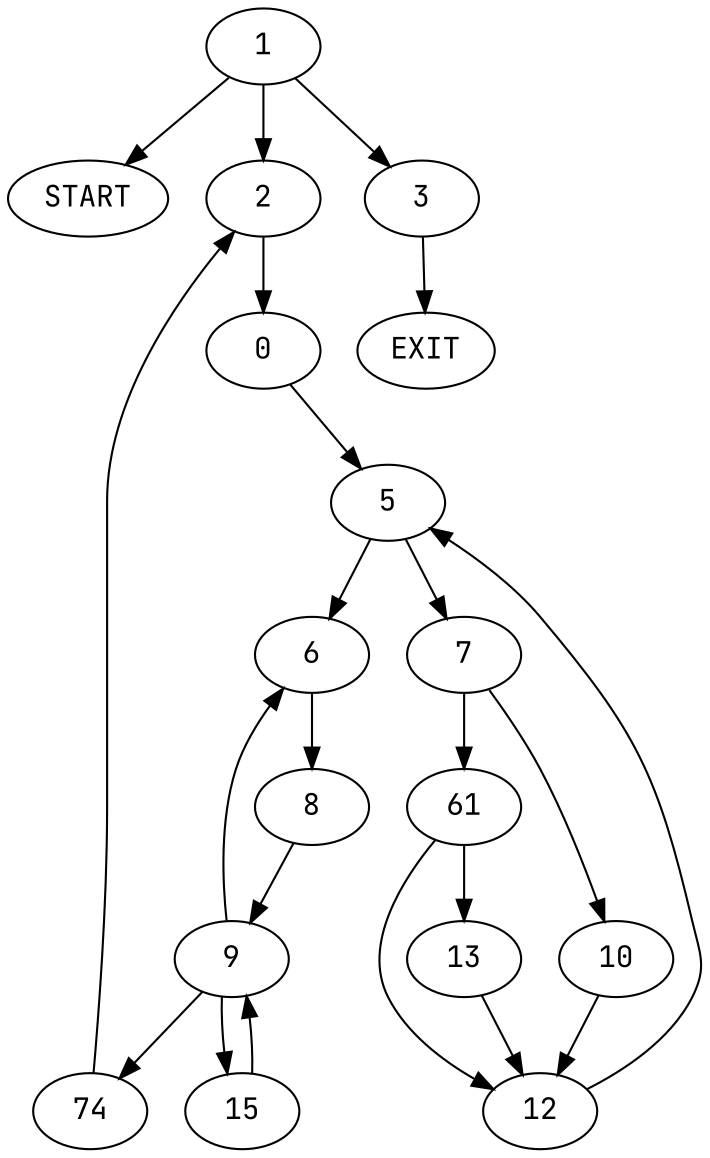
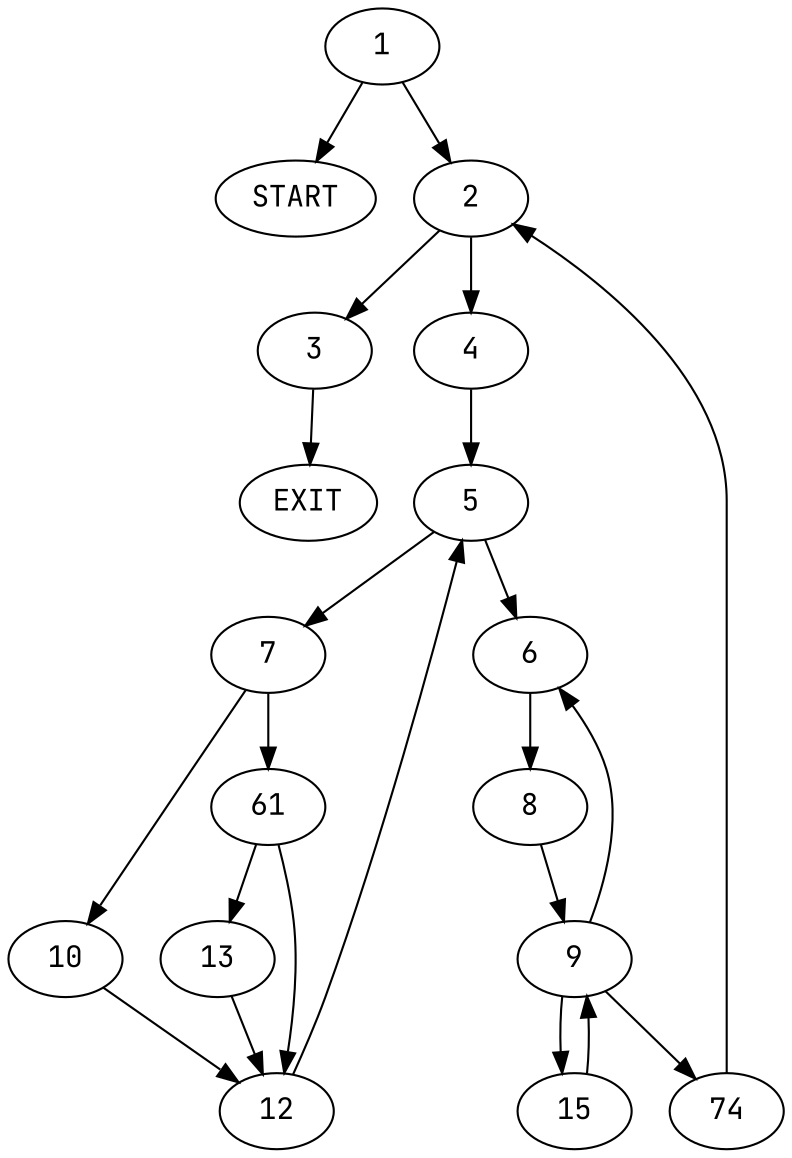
edge "1" -> "3": now "2" -> "3"
node "0": label "0" -> "4"
